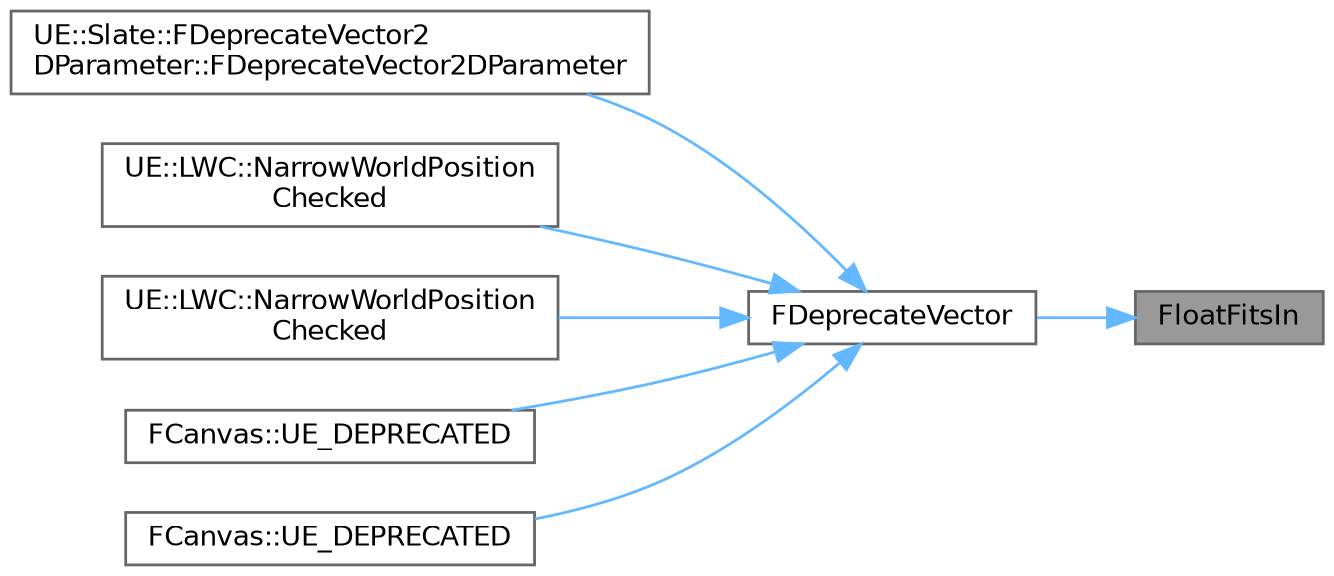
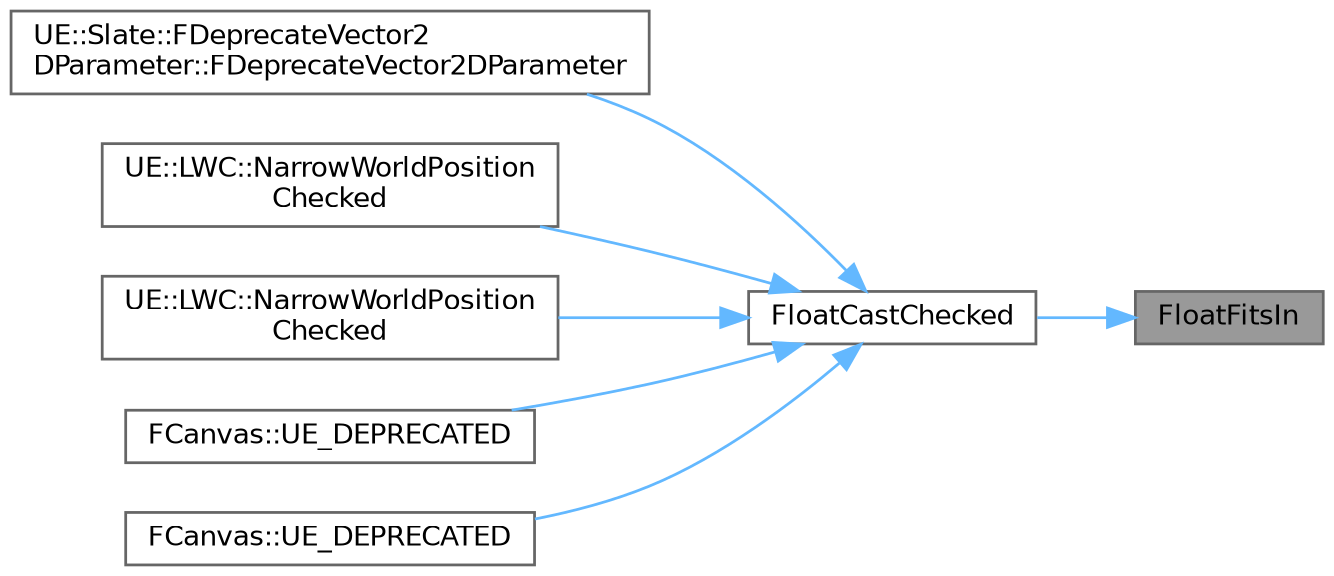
node "FDeprecateVector": label "FDeprecateVector" -> "FloatCastChecked"
